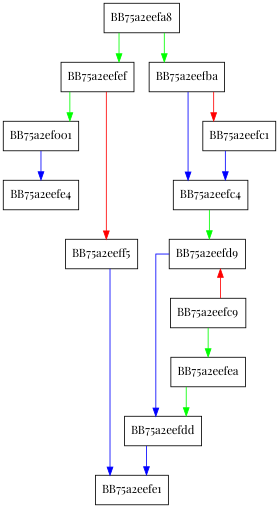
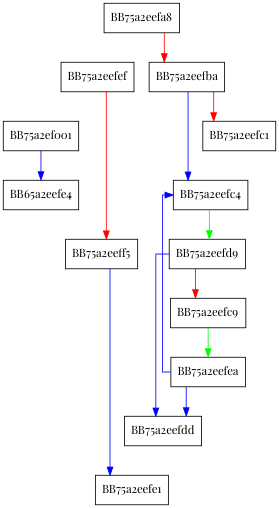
edge "BB75a2eefa8" -> "BB75a2eefef": removed
edge "BB75a2eefa8" -> "BB75a2eefba": color green -> red
edge "BB75a2eefef" -> "BB75a2ef001": removed
edge "BB75a2eefc1" -> "BB75a2eefc4": now "BB75a2eefea" -> "BB75a2eefc4"
node "BB75a2eefe4": label "BB75a2eefe4" -> "BB65a2eefe4"
edge "BB75a2eefc9" -> "BB75a2eefd9": reversed
edge "BB75a2eefea" -> "BB75a2eefdd": color green -> blue
edge "BB75a2eefdd" -> "BB75a2eefe1": removed
